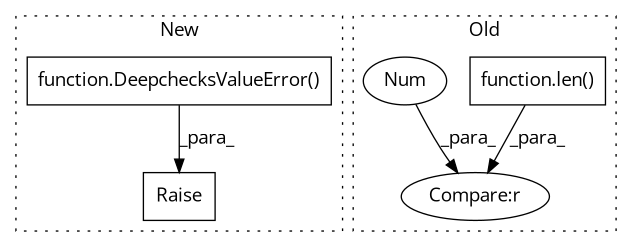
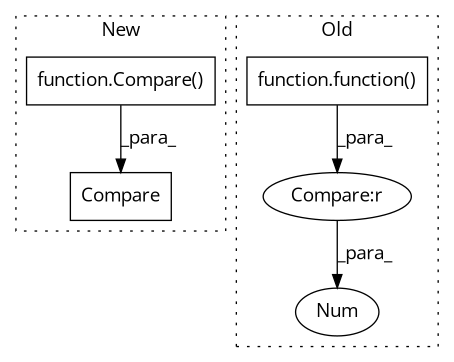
node "function.DeepchecksValueError()": label "function.DeepchecksValueError()" -> "function.Compare()"
node "function.len()": label "function.len()" -> "function.function()"
edge "Num" -> "Compare:r": reversed
node "Raise": label "Raise" -> "Compare"
